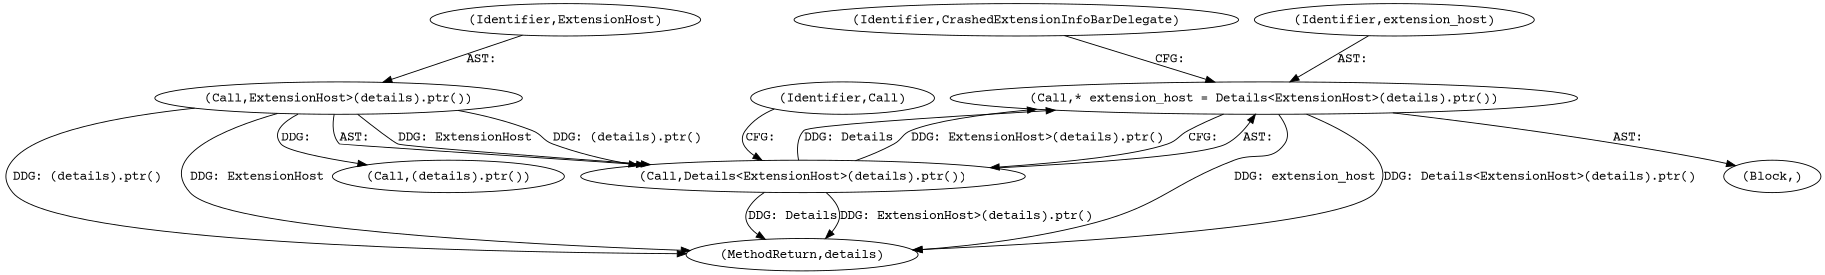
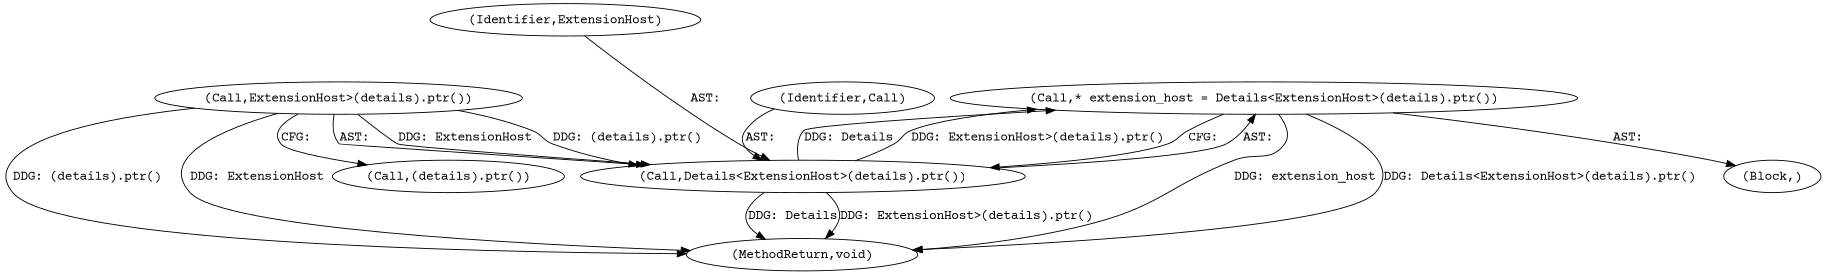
node "(Identifier,CrashedExtensionInfoBarDelegate)": removed
node "(Identifier,extension_host)": removed
edge "(Identifier,ExtensionHost)" -> "(Call,ExtensionHost>(details).ptr())": now "(Identifier,ExtensionHost)" -> "(Call,Details<ExtensionHost>(details).ptr())"
edge "(Call,ExtensionHost>(details).ptr())" -> "(Call,(details).ptr())": label "DDG: " -> "CFG: "
edge "(Identifier,Call)" -> "(Call,Details<ExtensionHost>(details).ptr())": label "CFG: " -> "AST: "
node "(MethodReturn,details)": label "(MethodReturn,details)" -> "(MethodReturn,void)"
